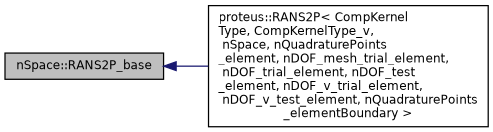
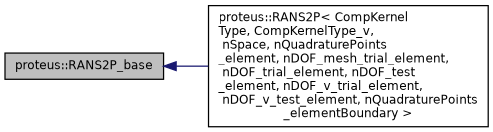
node "nSpace::RANS2P_base": label "nSpace::RANS2P_base" -> "proteus::RANS2P_base"
